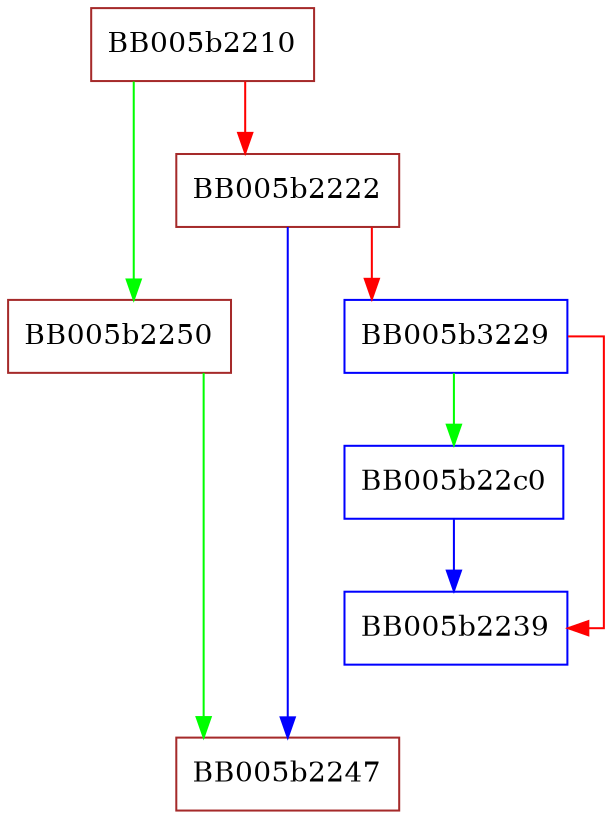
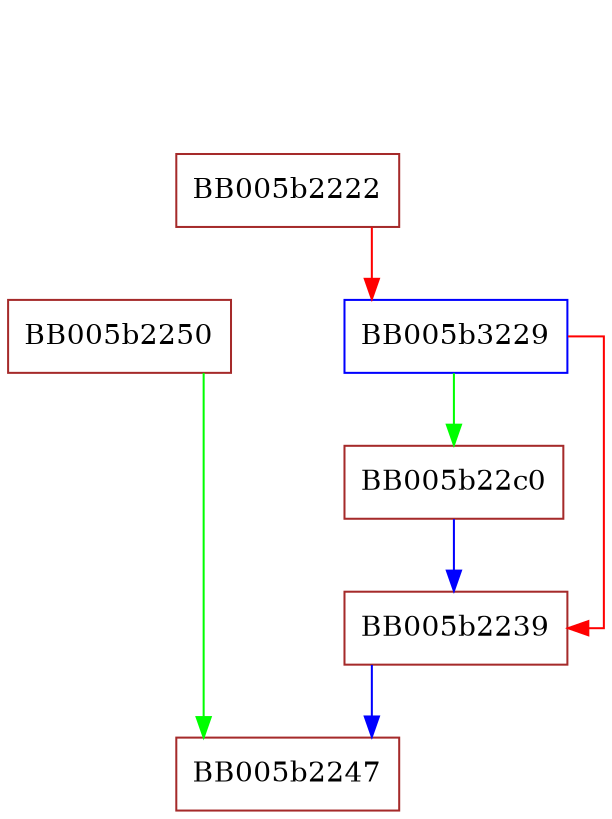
node "BB005b2210": removed
edge "BB005b2222" -> "BB005b2247": now "BB005b2239" -> "BB005b2247"
node "BB005b22c0": color blue -> brown
node "BB005b2239": color blue -> brown
